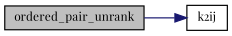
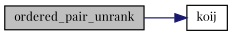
node "k2ij": label "k2ij" -> "k0ij"
